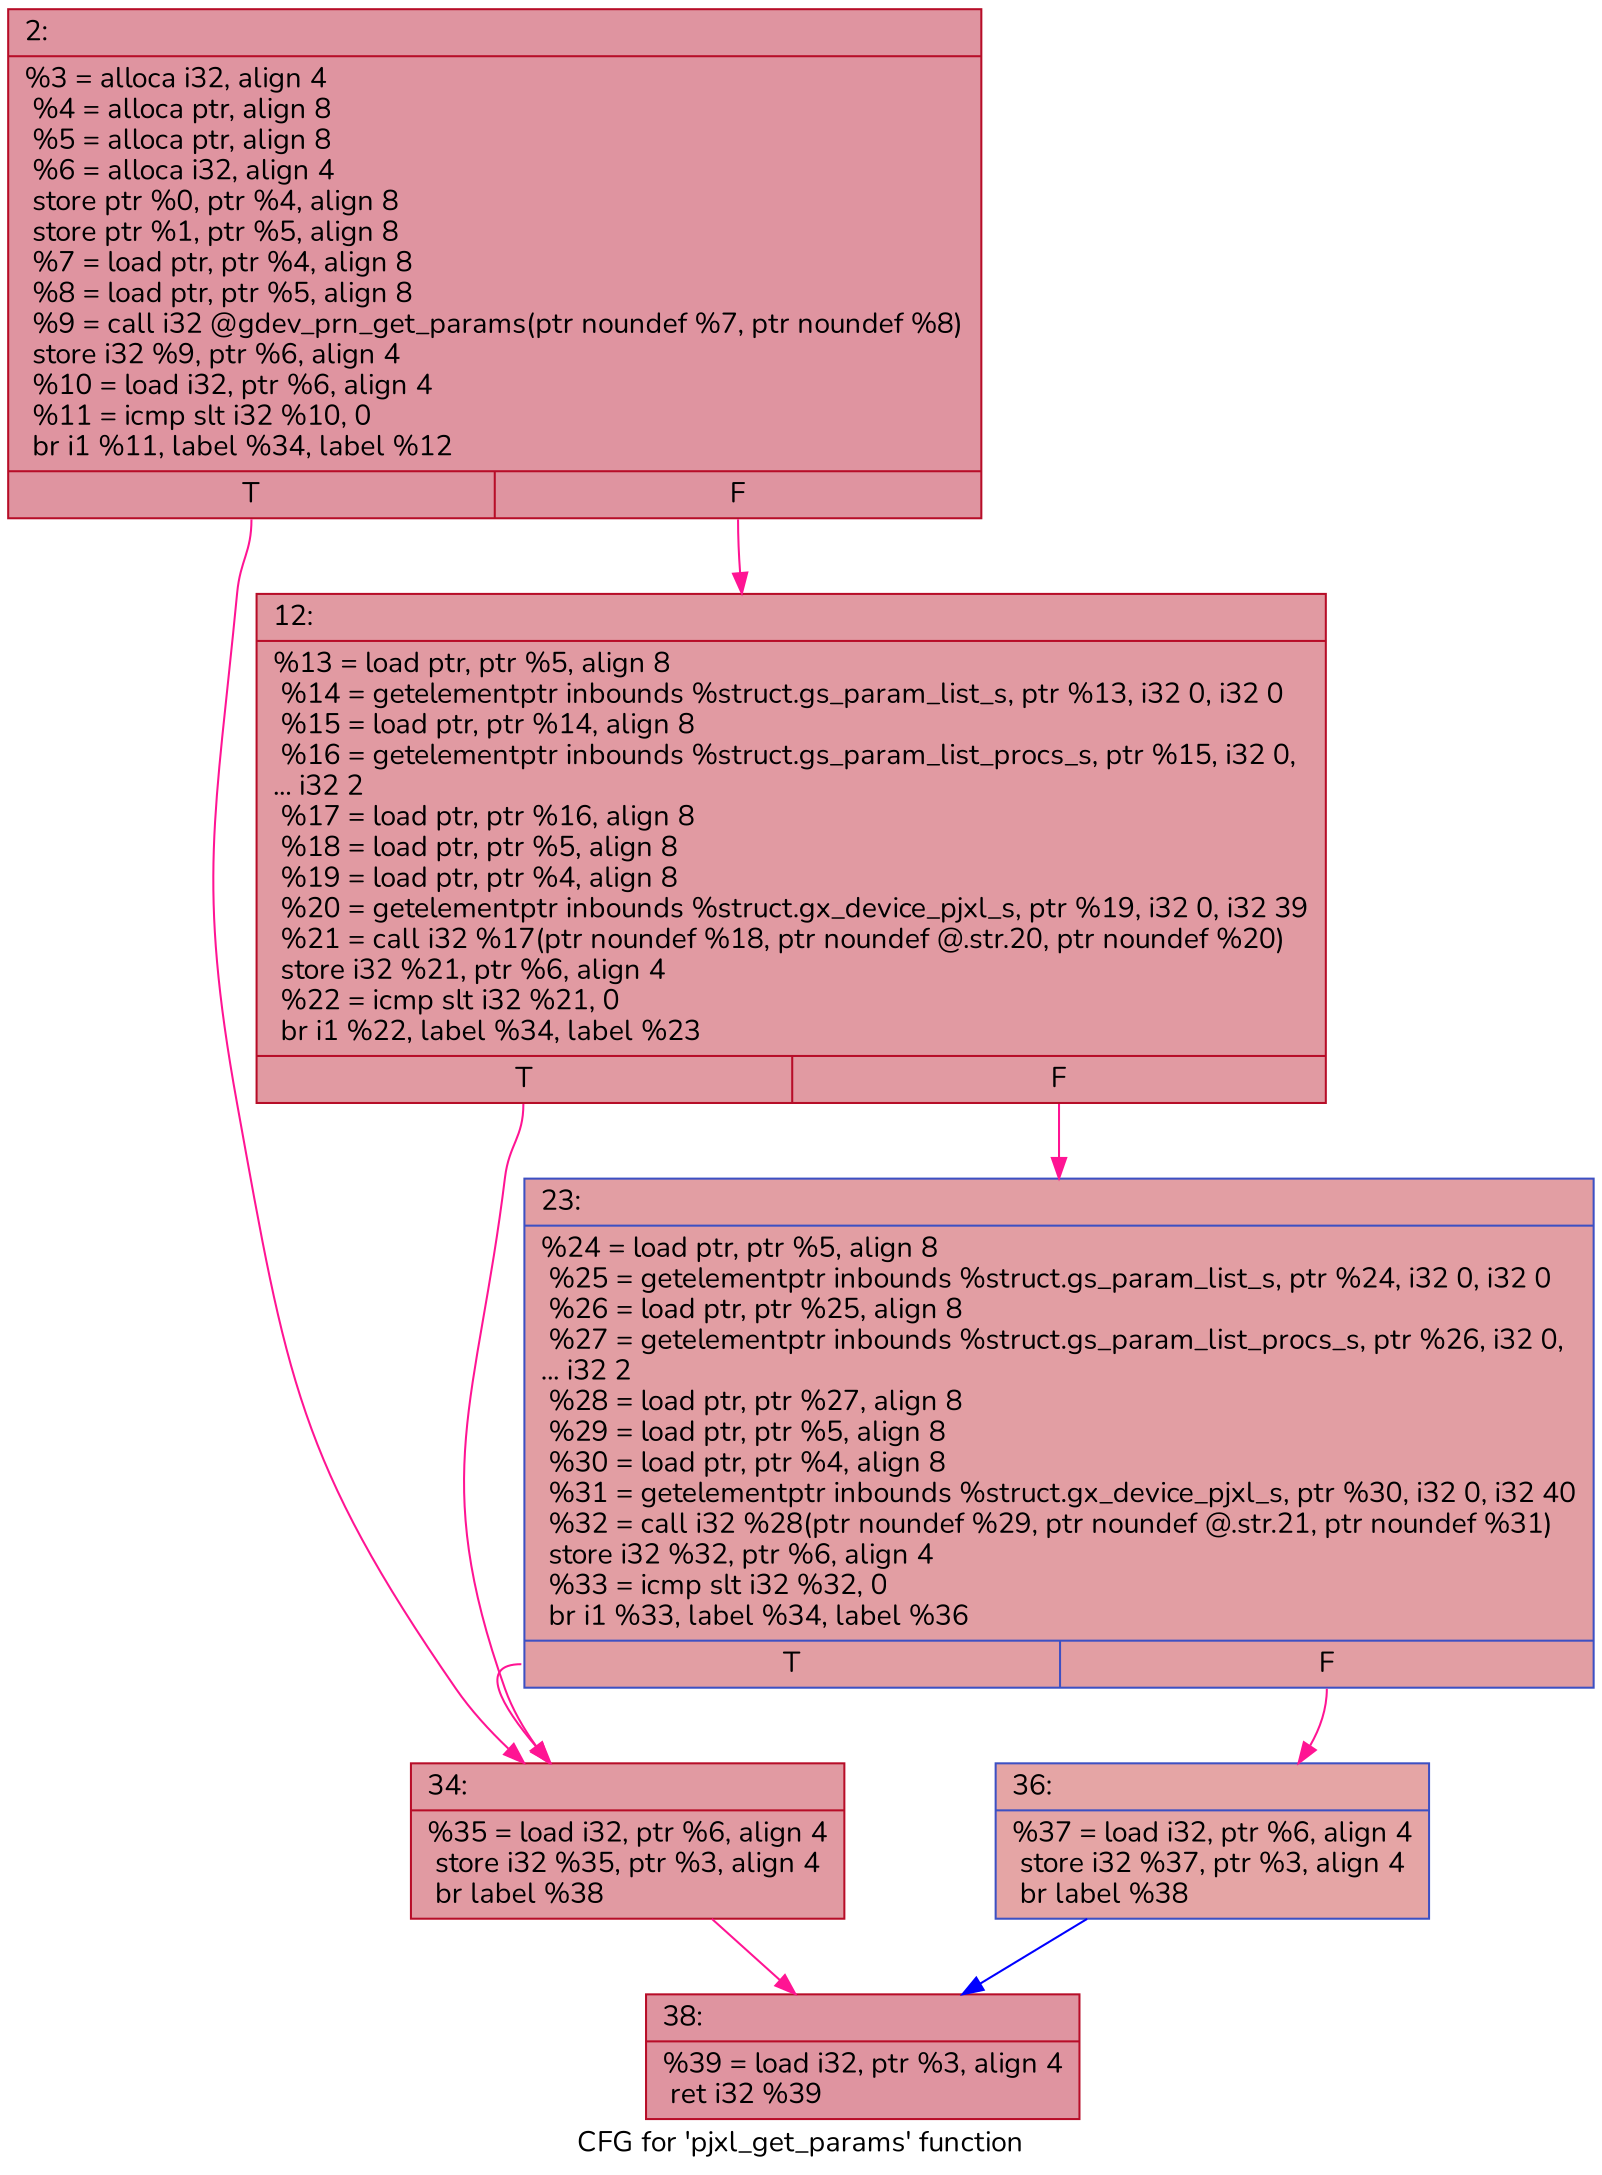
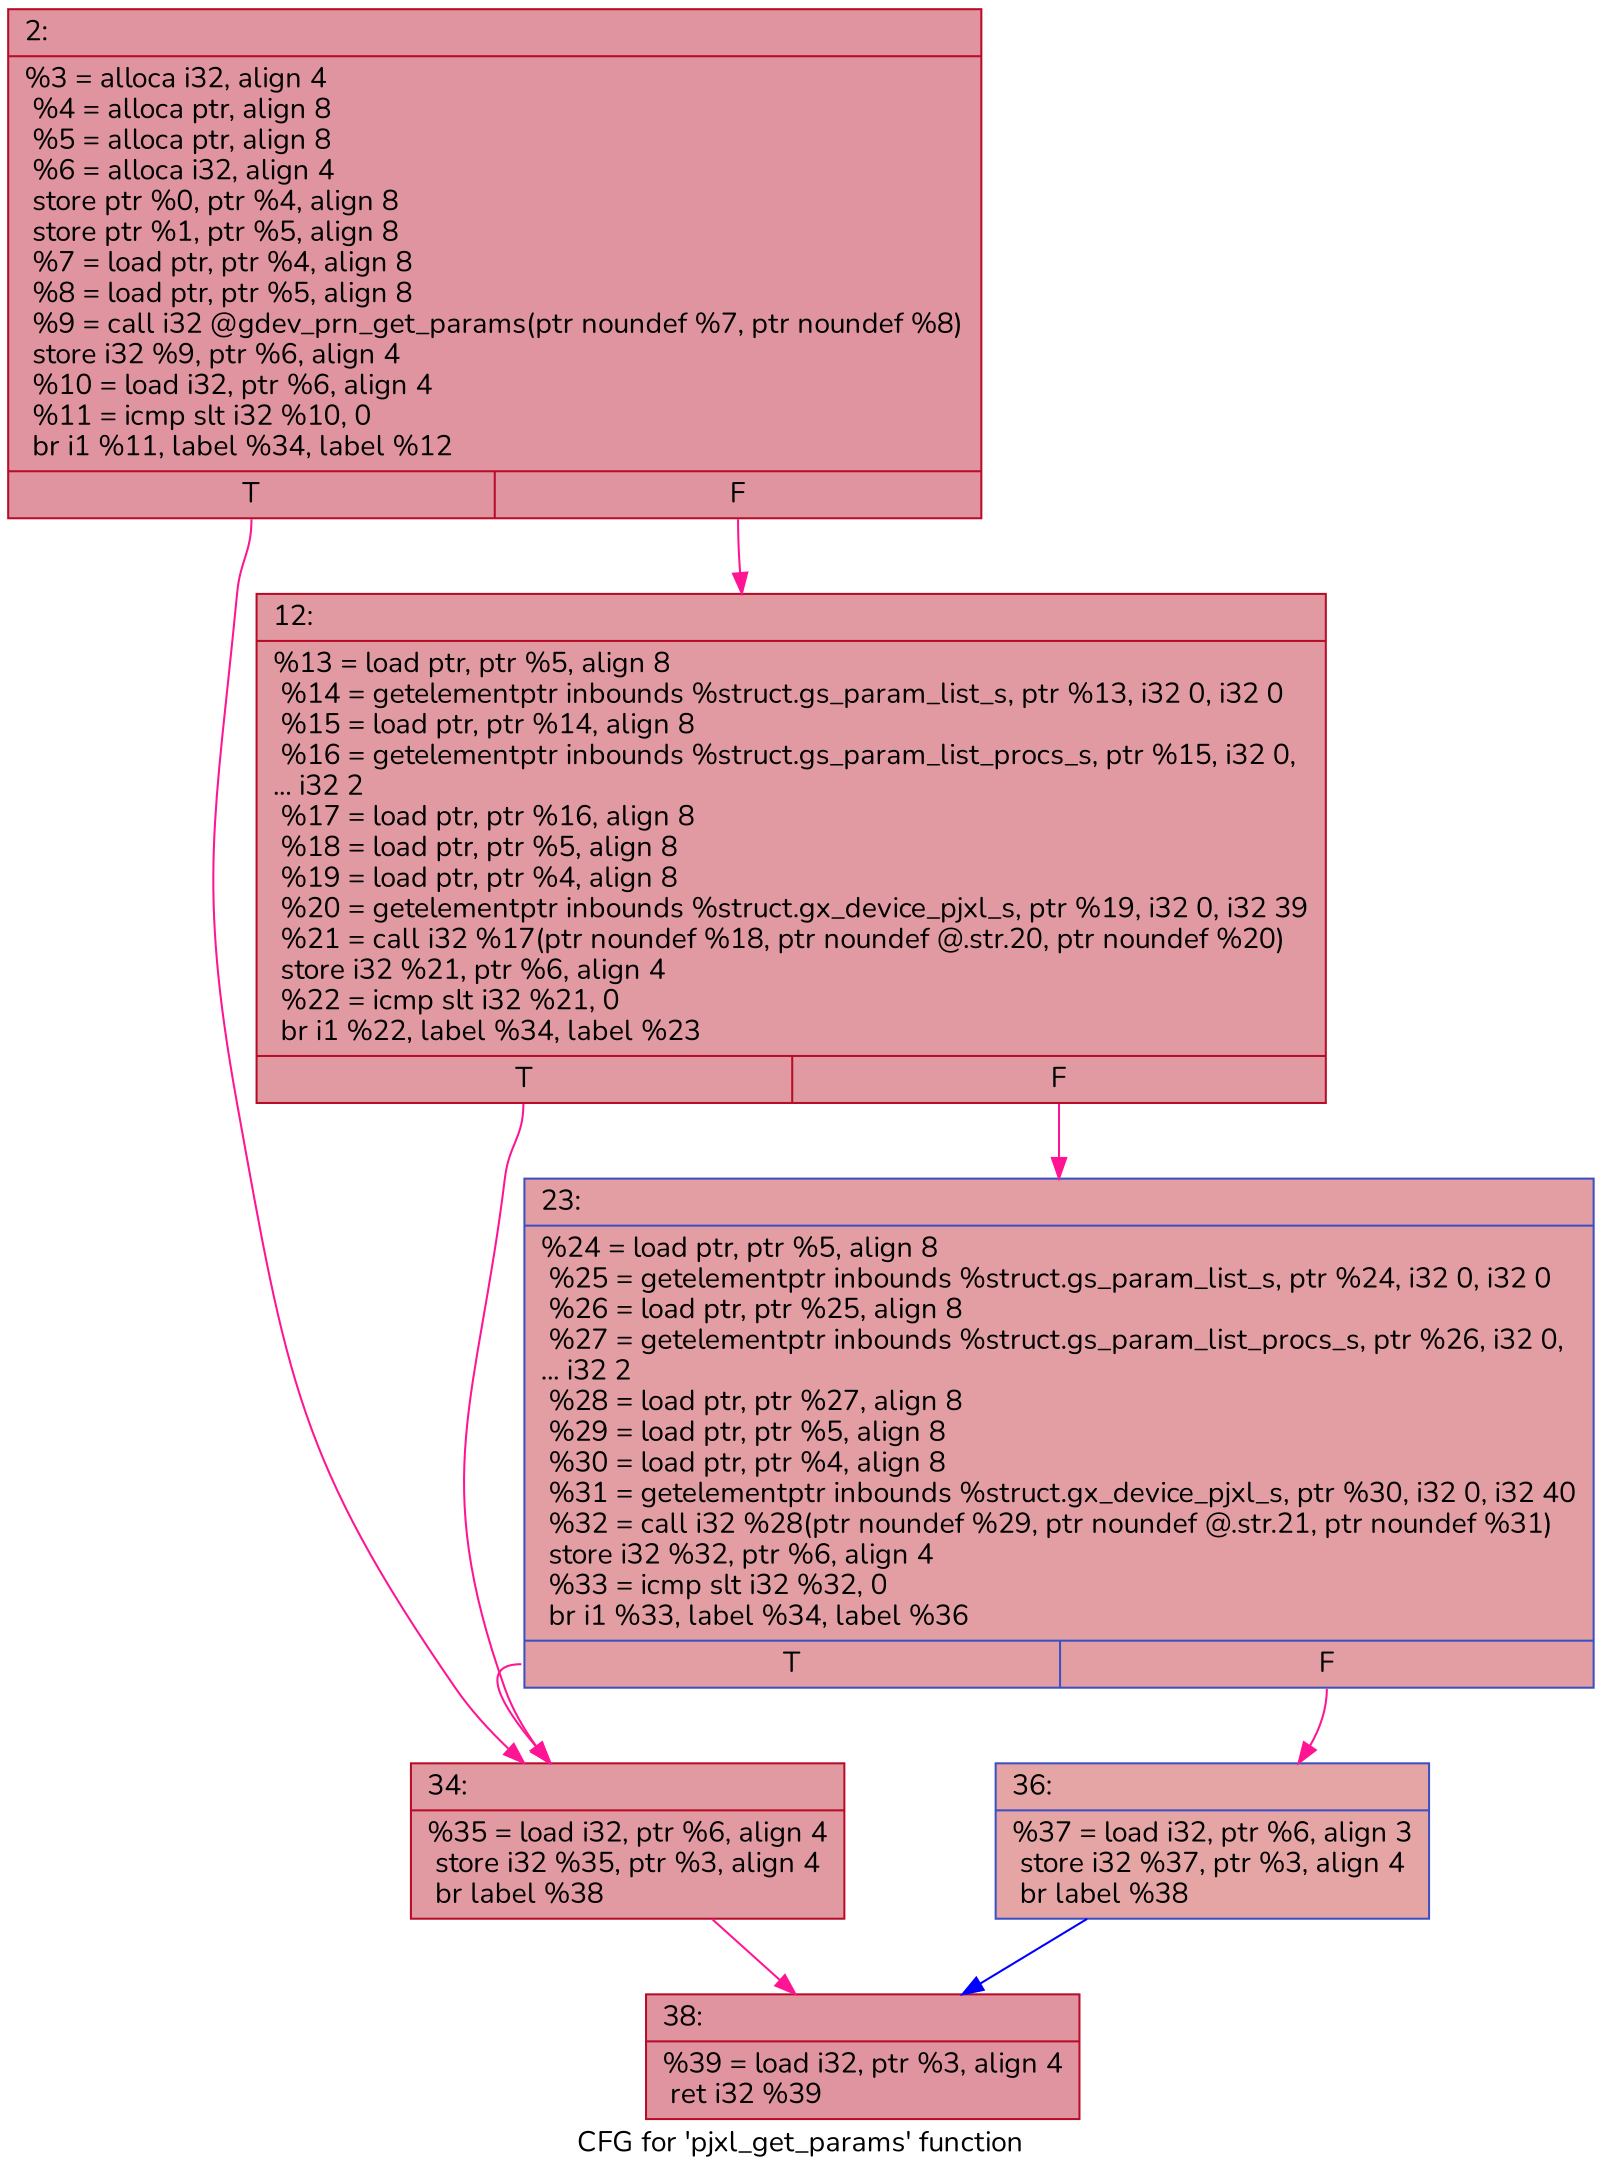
node "36:": text "%37 = load i32, ptr %6, align 4" -> "%37 = load i32, ptr %6, align 3"
